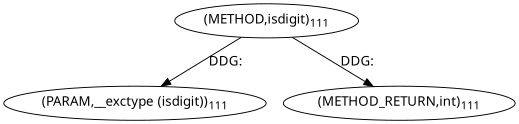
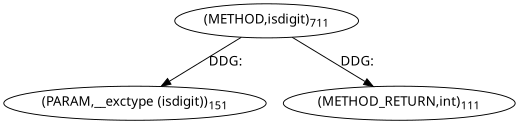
node "(METHOD,isdigit)": text "111" -> "711"
node "(PARAM,__exctype (isdigit))": text "111" -> "151"
